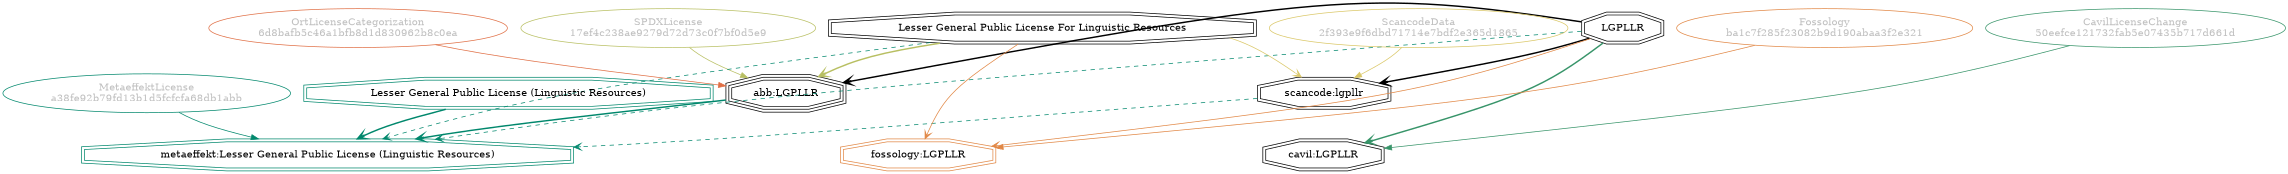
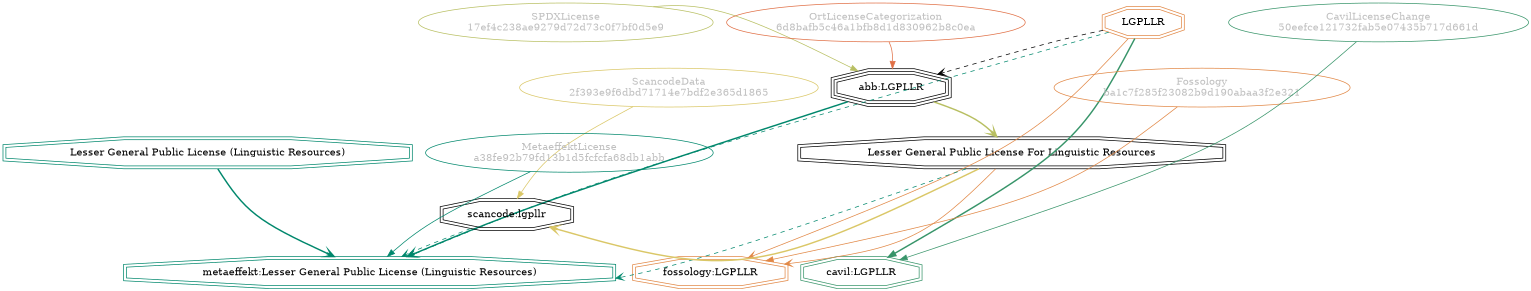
edge "LGPLLR" -> "abb:LGPLLR": style bold -> dashed
node "LGPLLR": color black -> #e18745
edge "Lesser General Public License For Linguistic Resources" -> "scancode:lgpllr": style solid -> bold
edge "Lesser General Public License For Linguistic Resources" -> "abb:LGPLLR": reversed
edge "LGPLLR" -> "scancode:lgpllr": removed
edge "LGPLLR" -> "cavil:LGPLLR": arrowhead vee -> normal
node "cavil:LGPLLR": color black -> #379469
